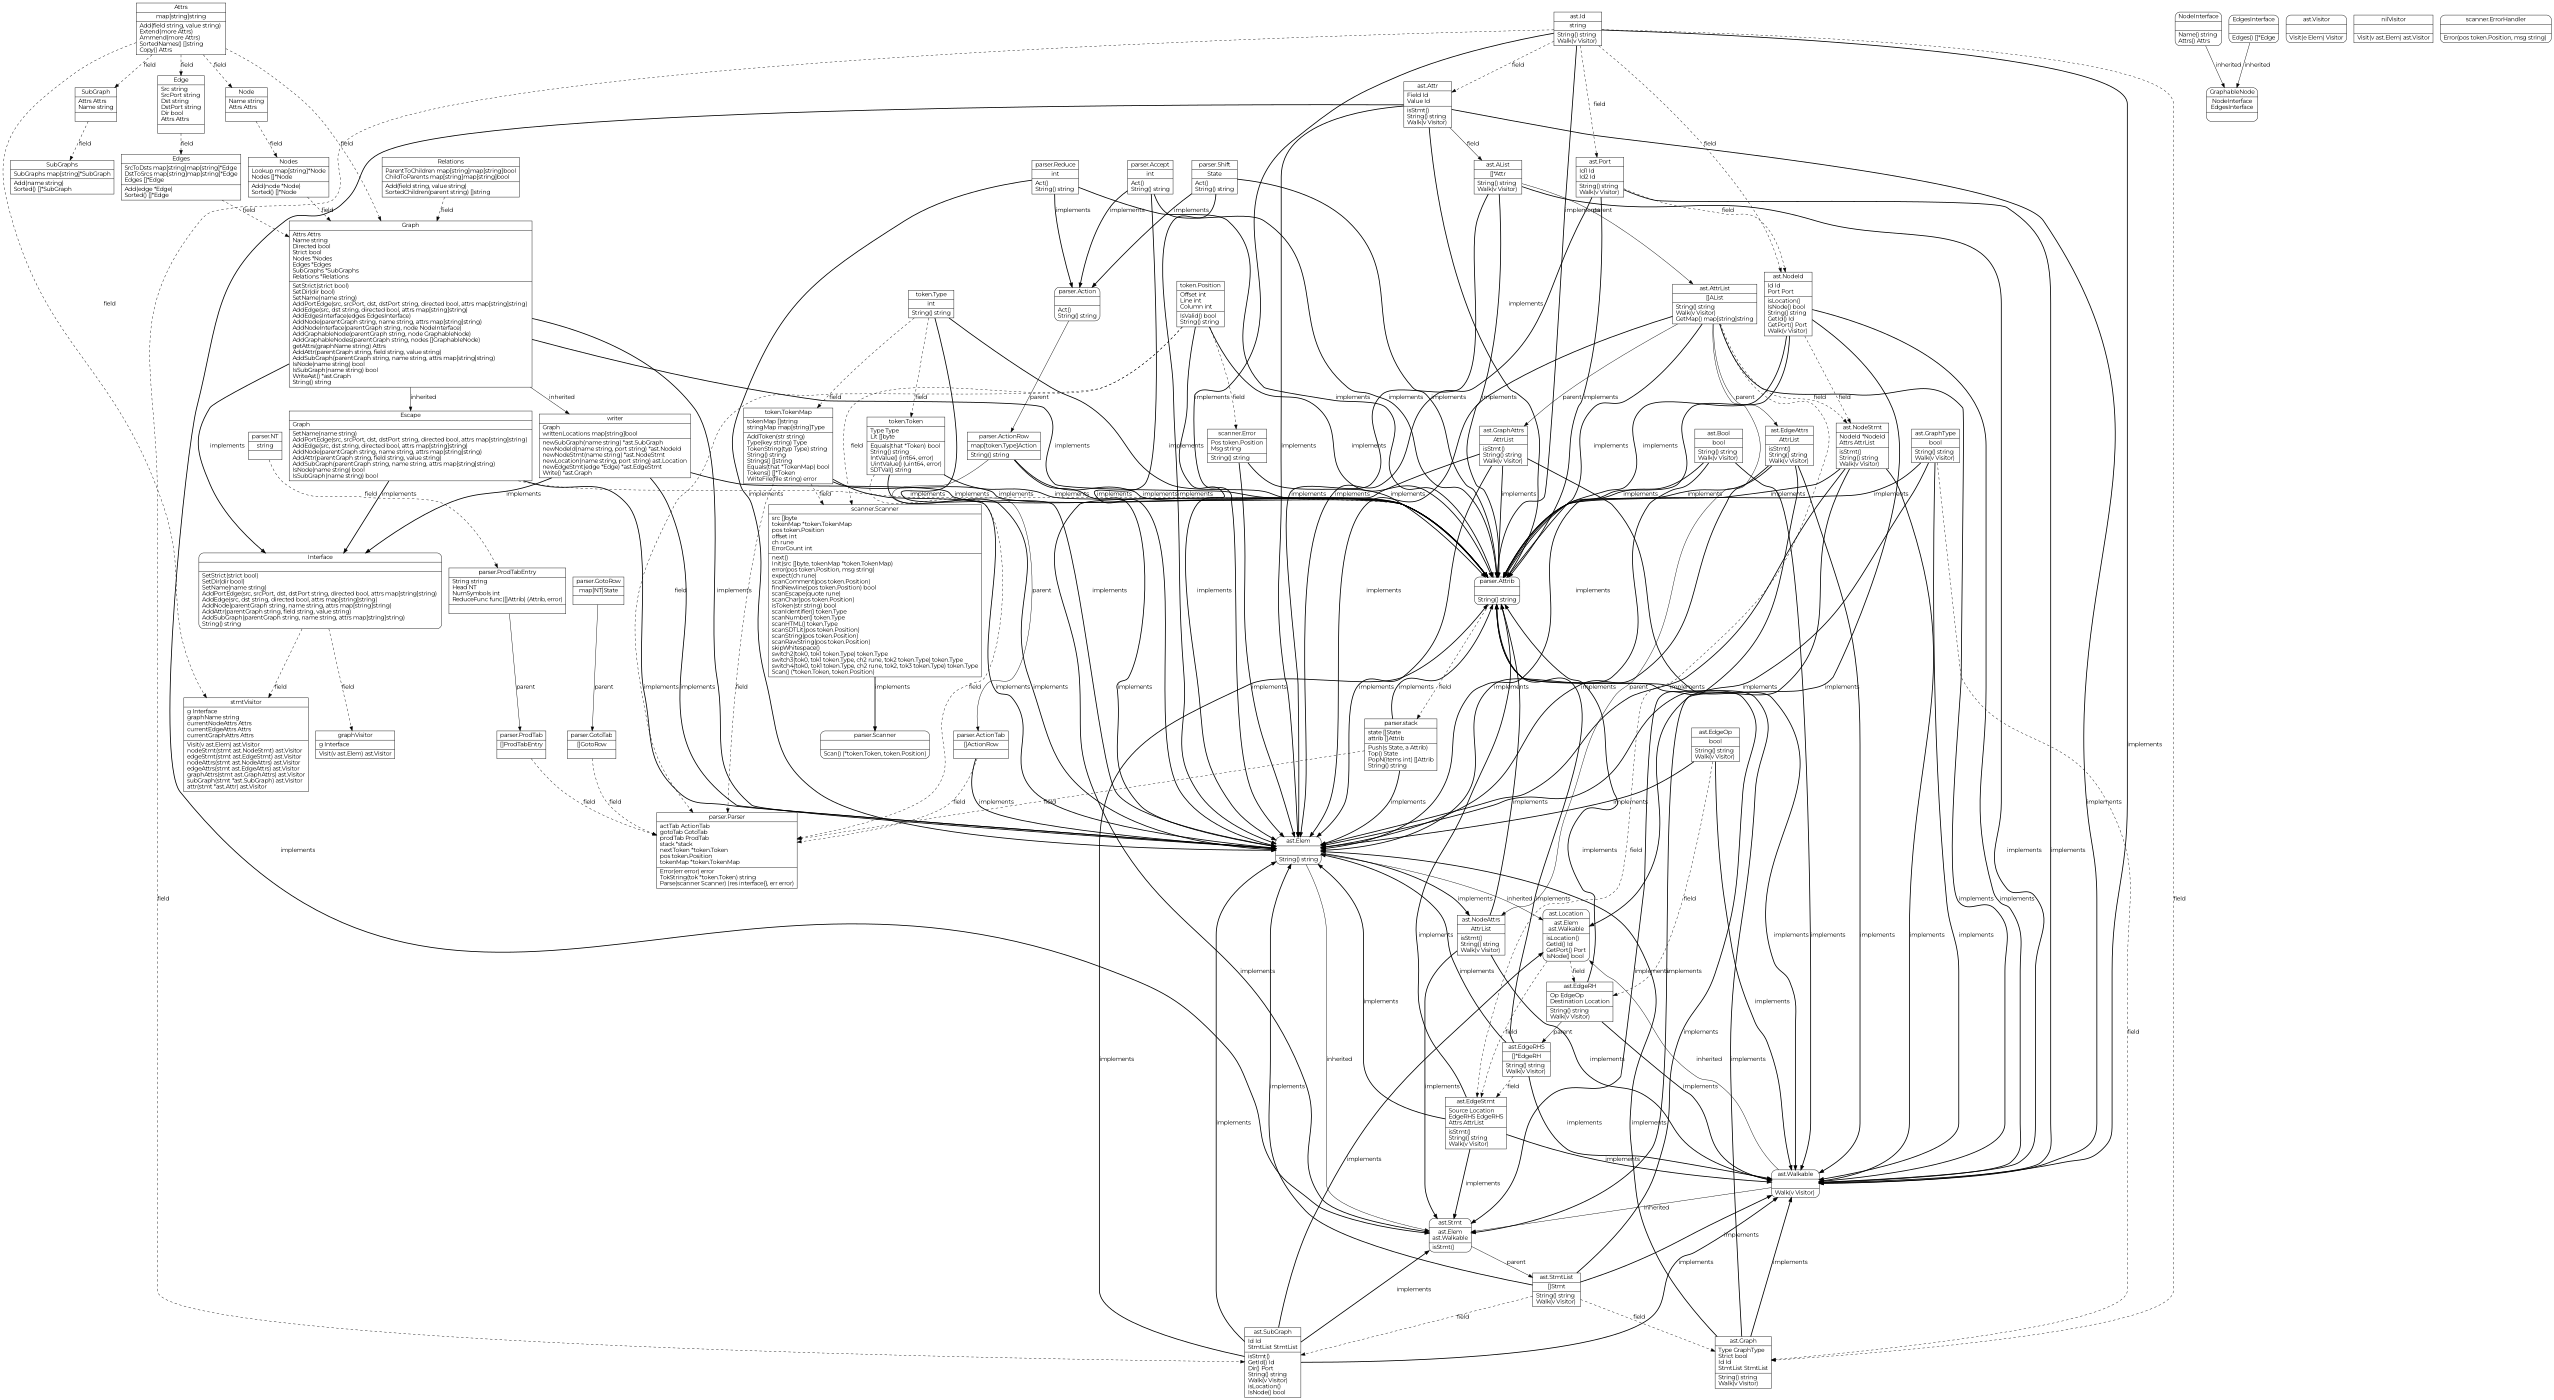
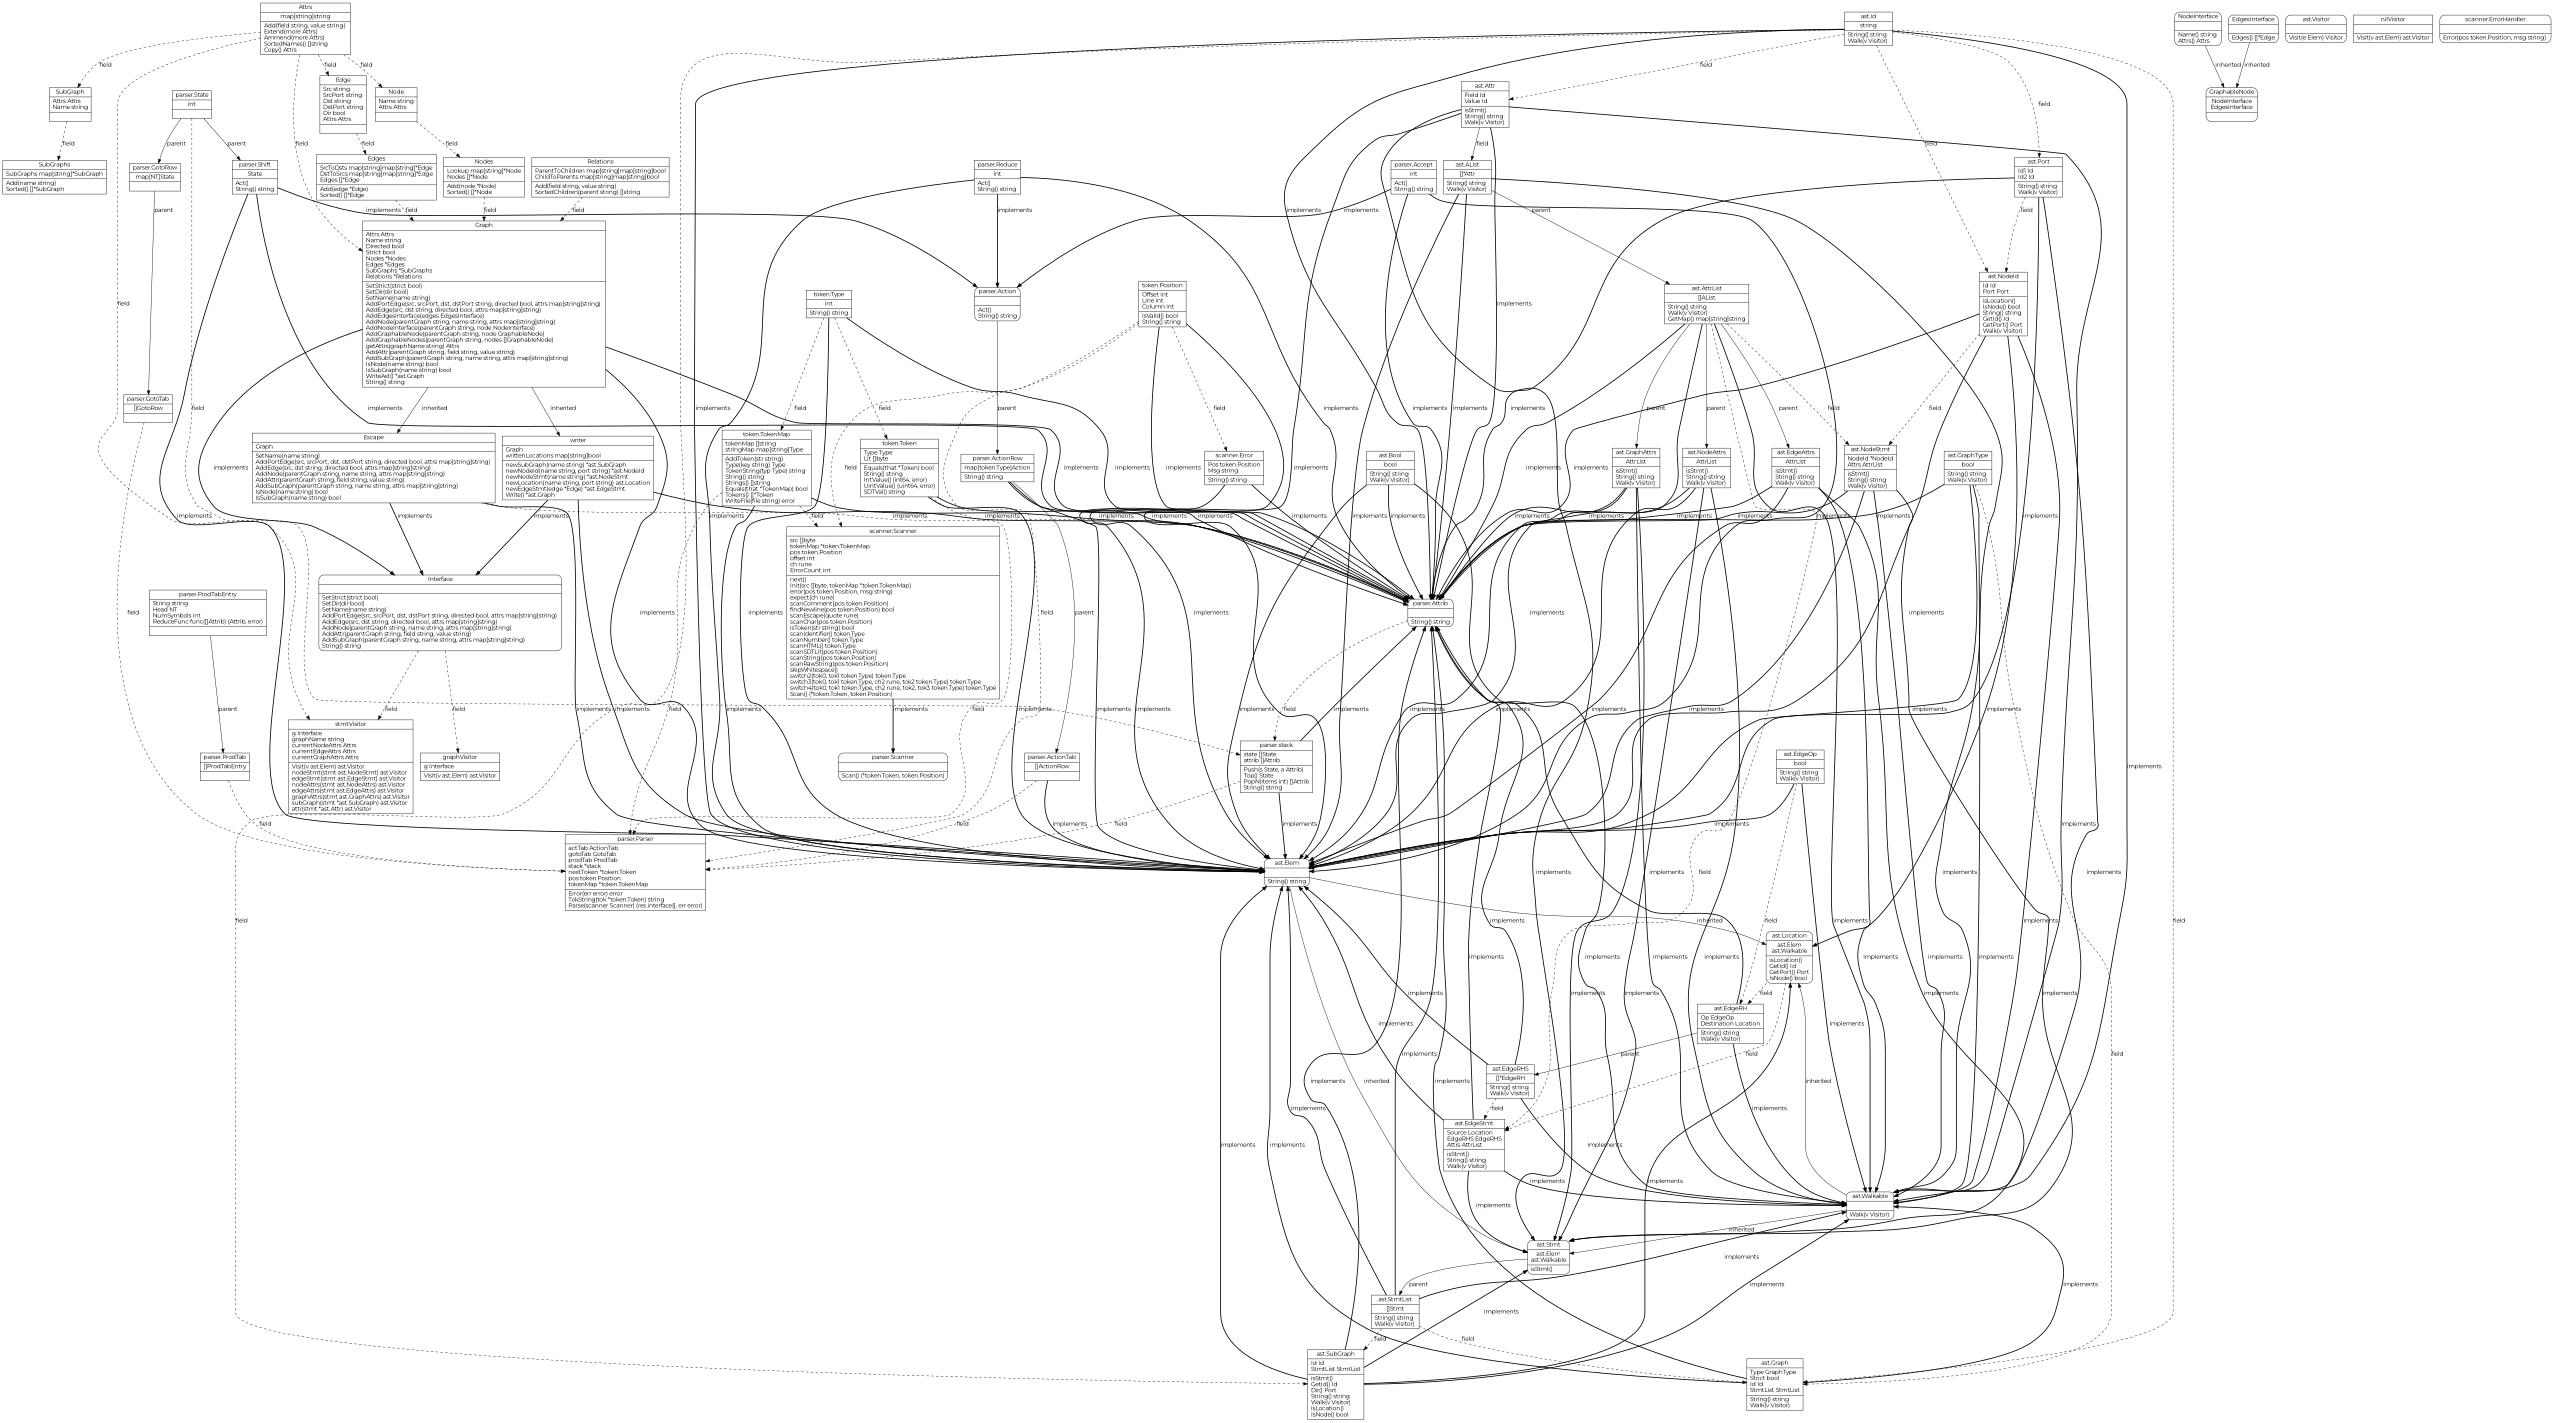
node "parser.State": added
node "parser.NT": removed
edge "ast.Elem" -> "ast.NodeAttrs": reversed
